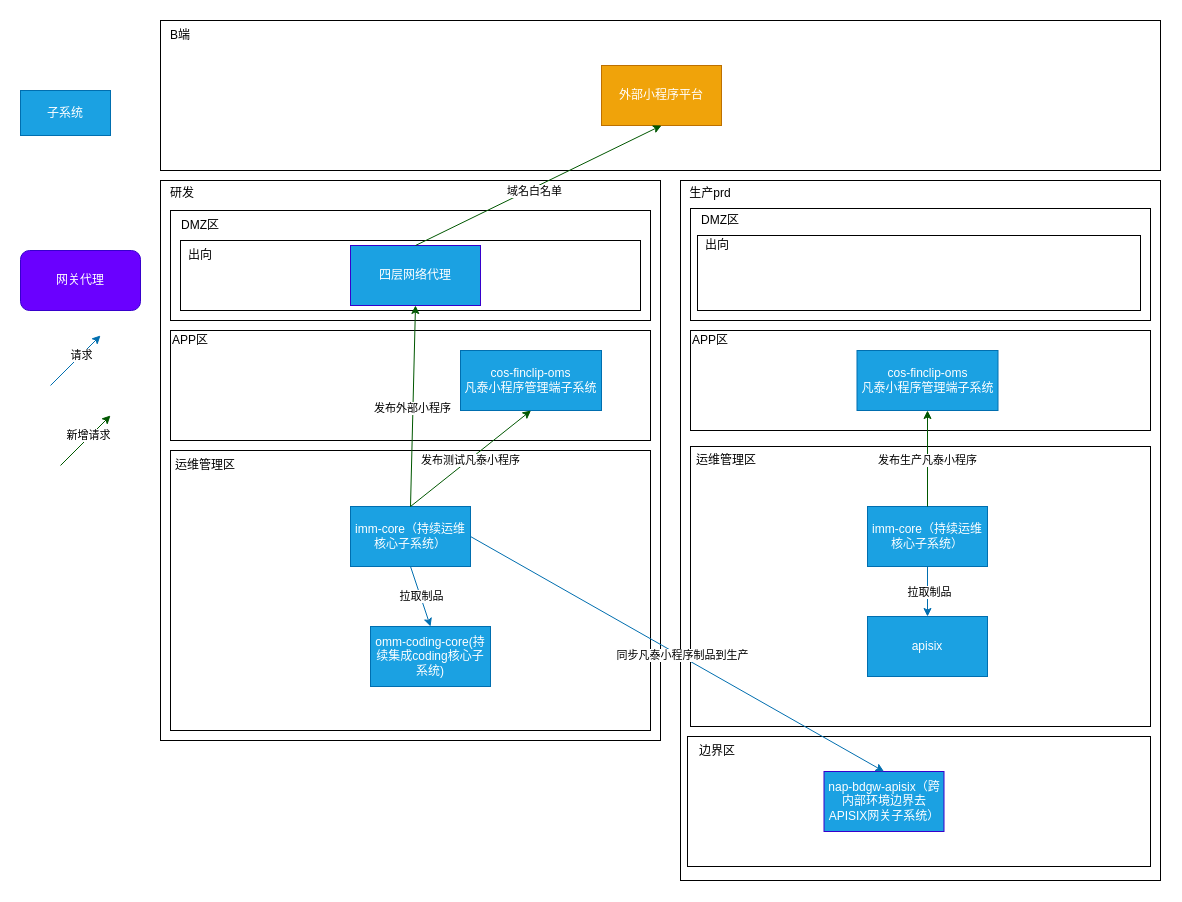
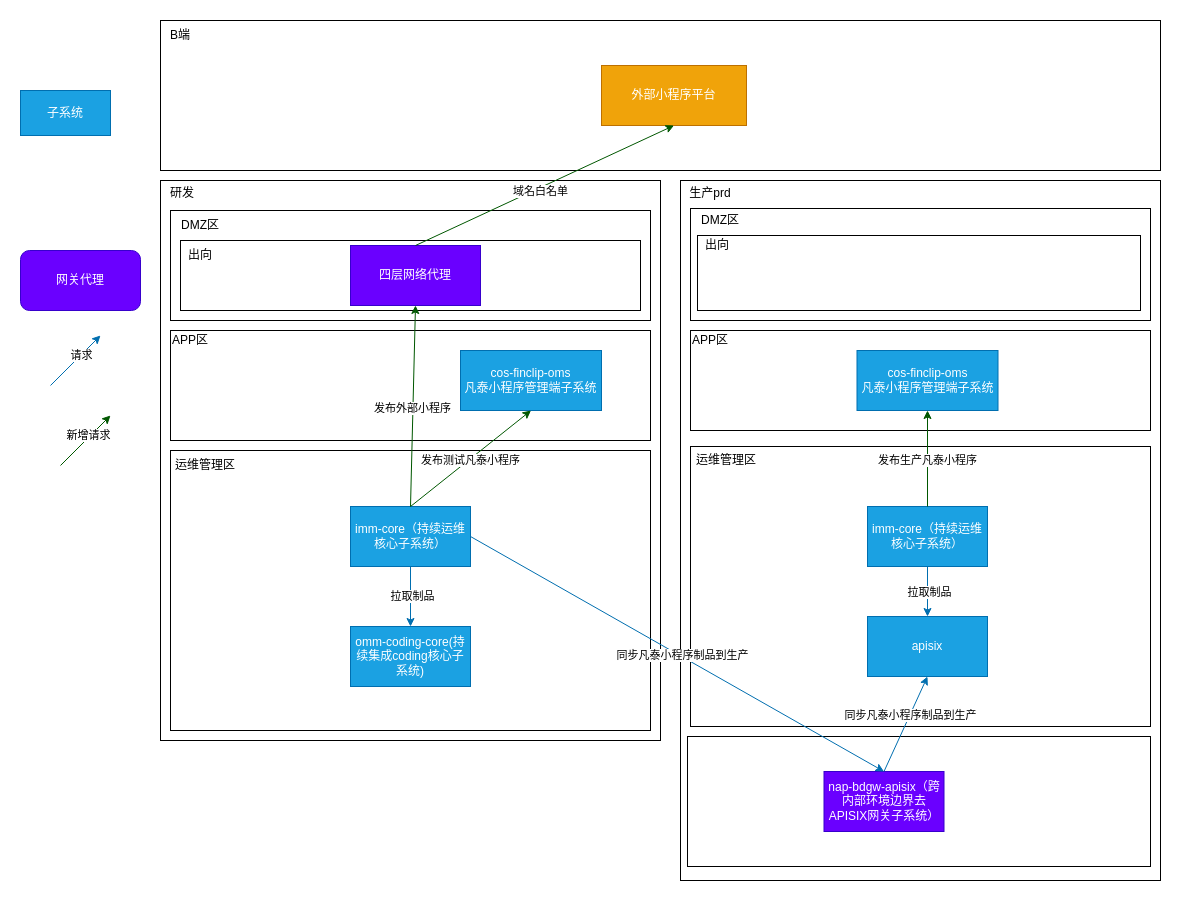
node "外部小程序平台": size 120x60 -> 145x60
node "四层网络代理": fillcolor #1ba1e2 -> #6a00ff
node "omm-coding-core(持续集成coding核心子系统)": moved (431, 657) -> (411, 657)
edge "nap-bdgw-apisix（跨内部环境边界去APISIX网关子系统）" -> "apisix": added, label "同步凡泰小程序制品到生产"
node "边界区": removed
node "nap-bdgw-apisix（跨内部环境边界去APISIX网关子系统）": fillcolor #1ba1e2 -> #6a00ff
